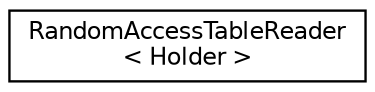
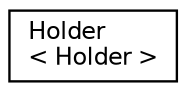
node "RandomAccessTableReader < Holder >": label "RandomAccessTableReader < Holder >" -> "Holder < Holder >"
